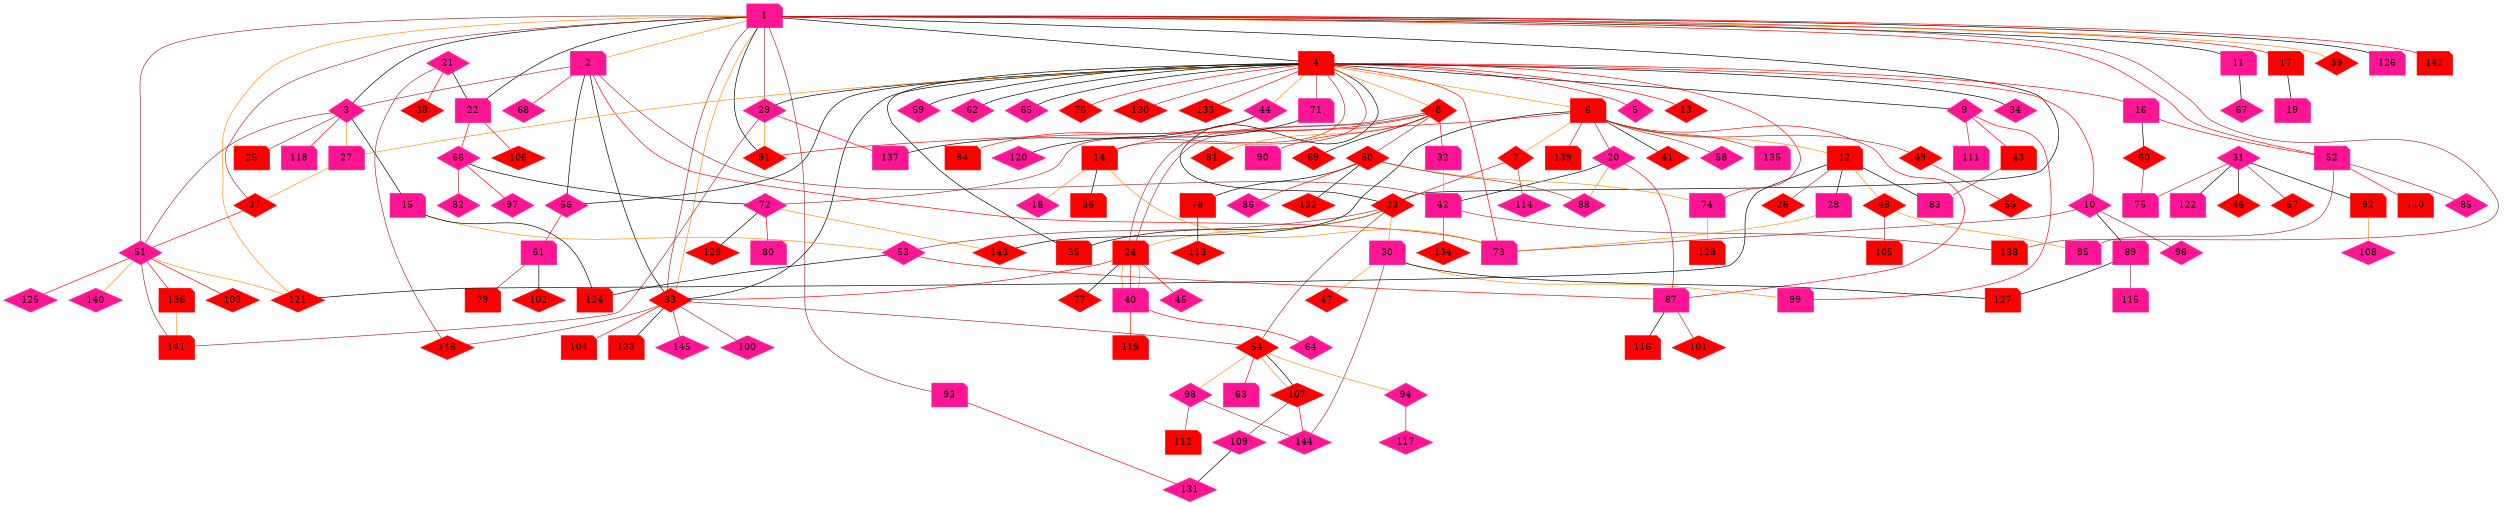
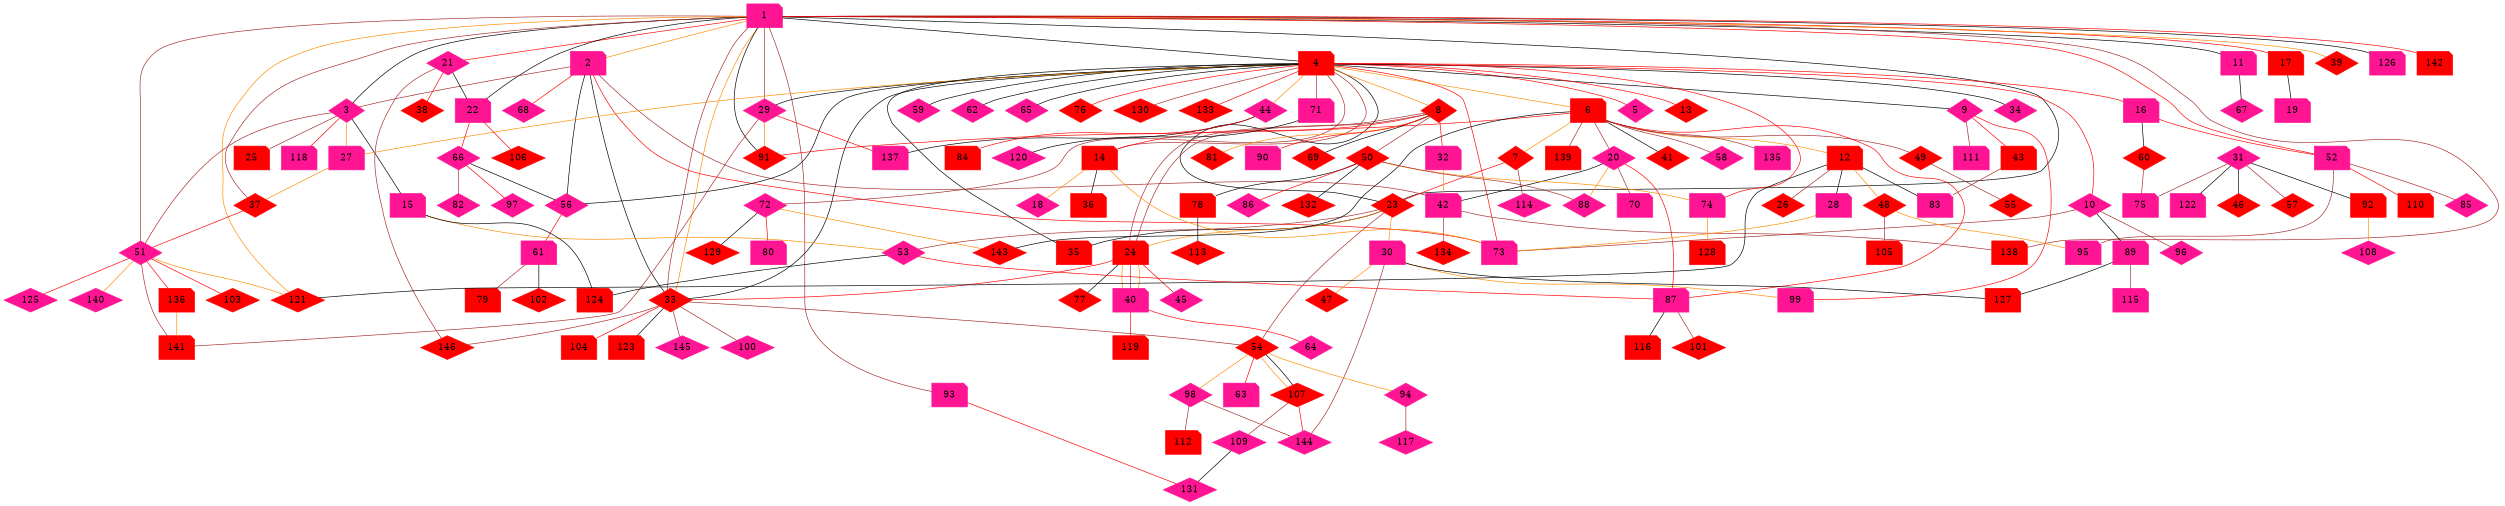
edge "1" -- "21": added
edge "66" -- "72": now "66" -- "56"
node "70": added
